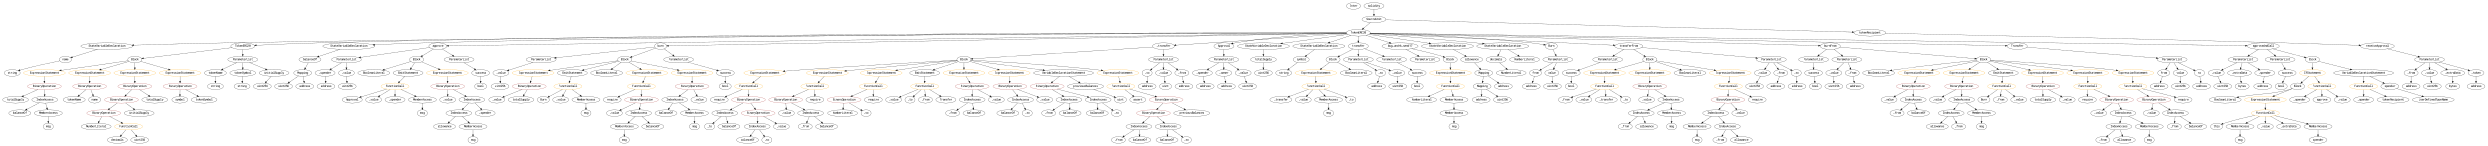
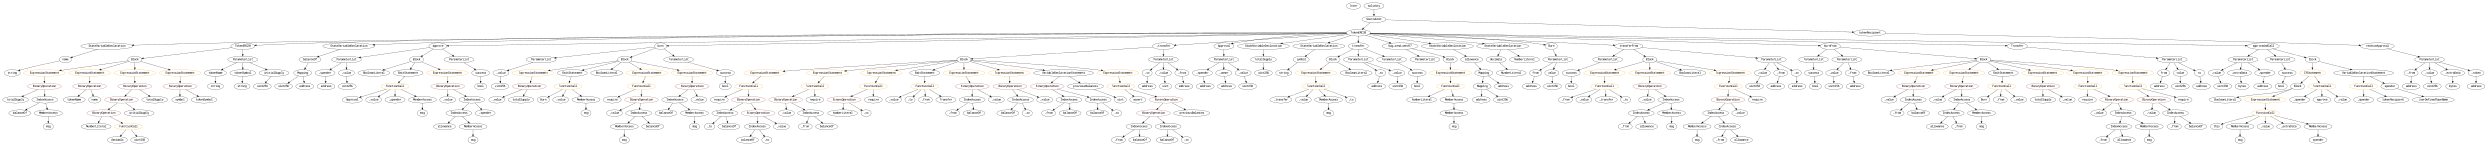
node "bug_unchk_send17": label "bug_unchk_send17" -> "bug_send_send17"
